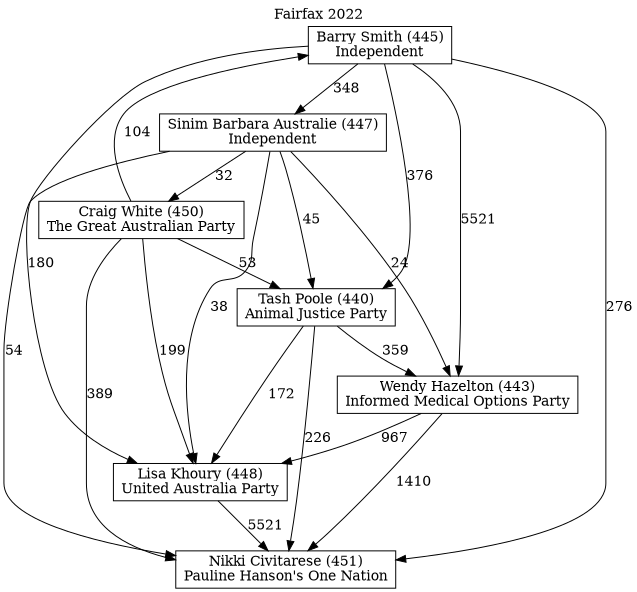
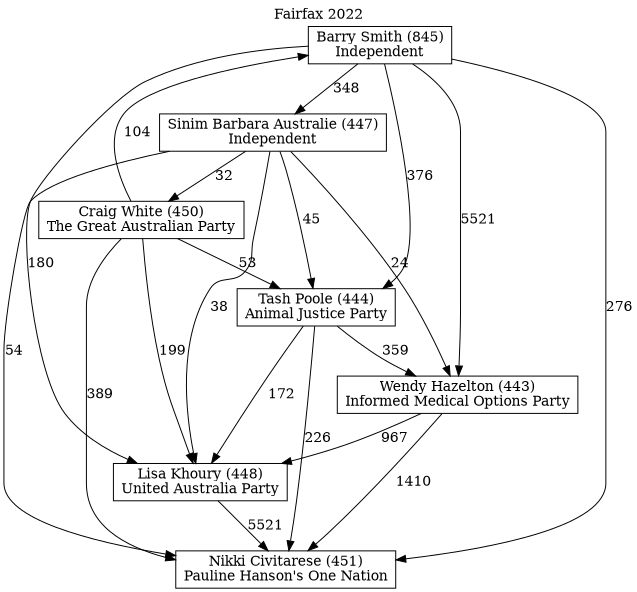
node "Barry Smith (445) Independent": label "Barry Smith (445) Independent" -> "Barry Smith (845) Independent"
node "Tash Poole (440) Animal Justice Party": label "Tash Poole (440) Animal Justice Party" -> "Tash Poole (444) Animal Justice Party"
